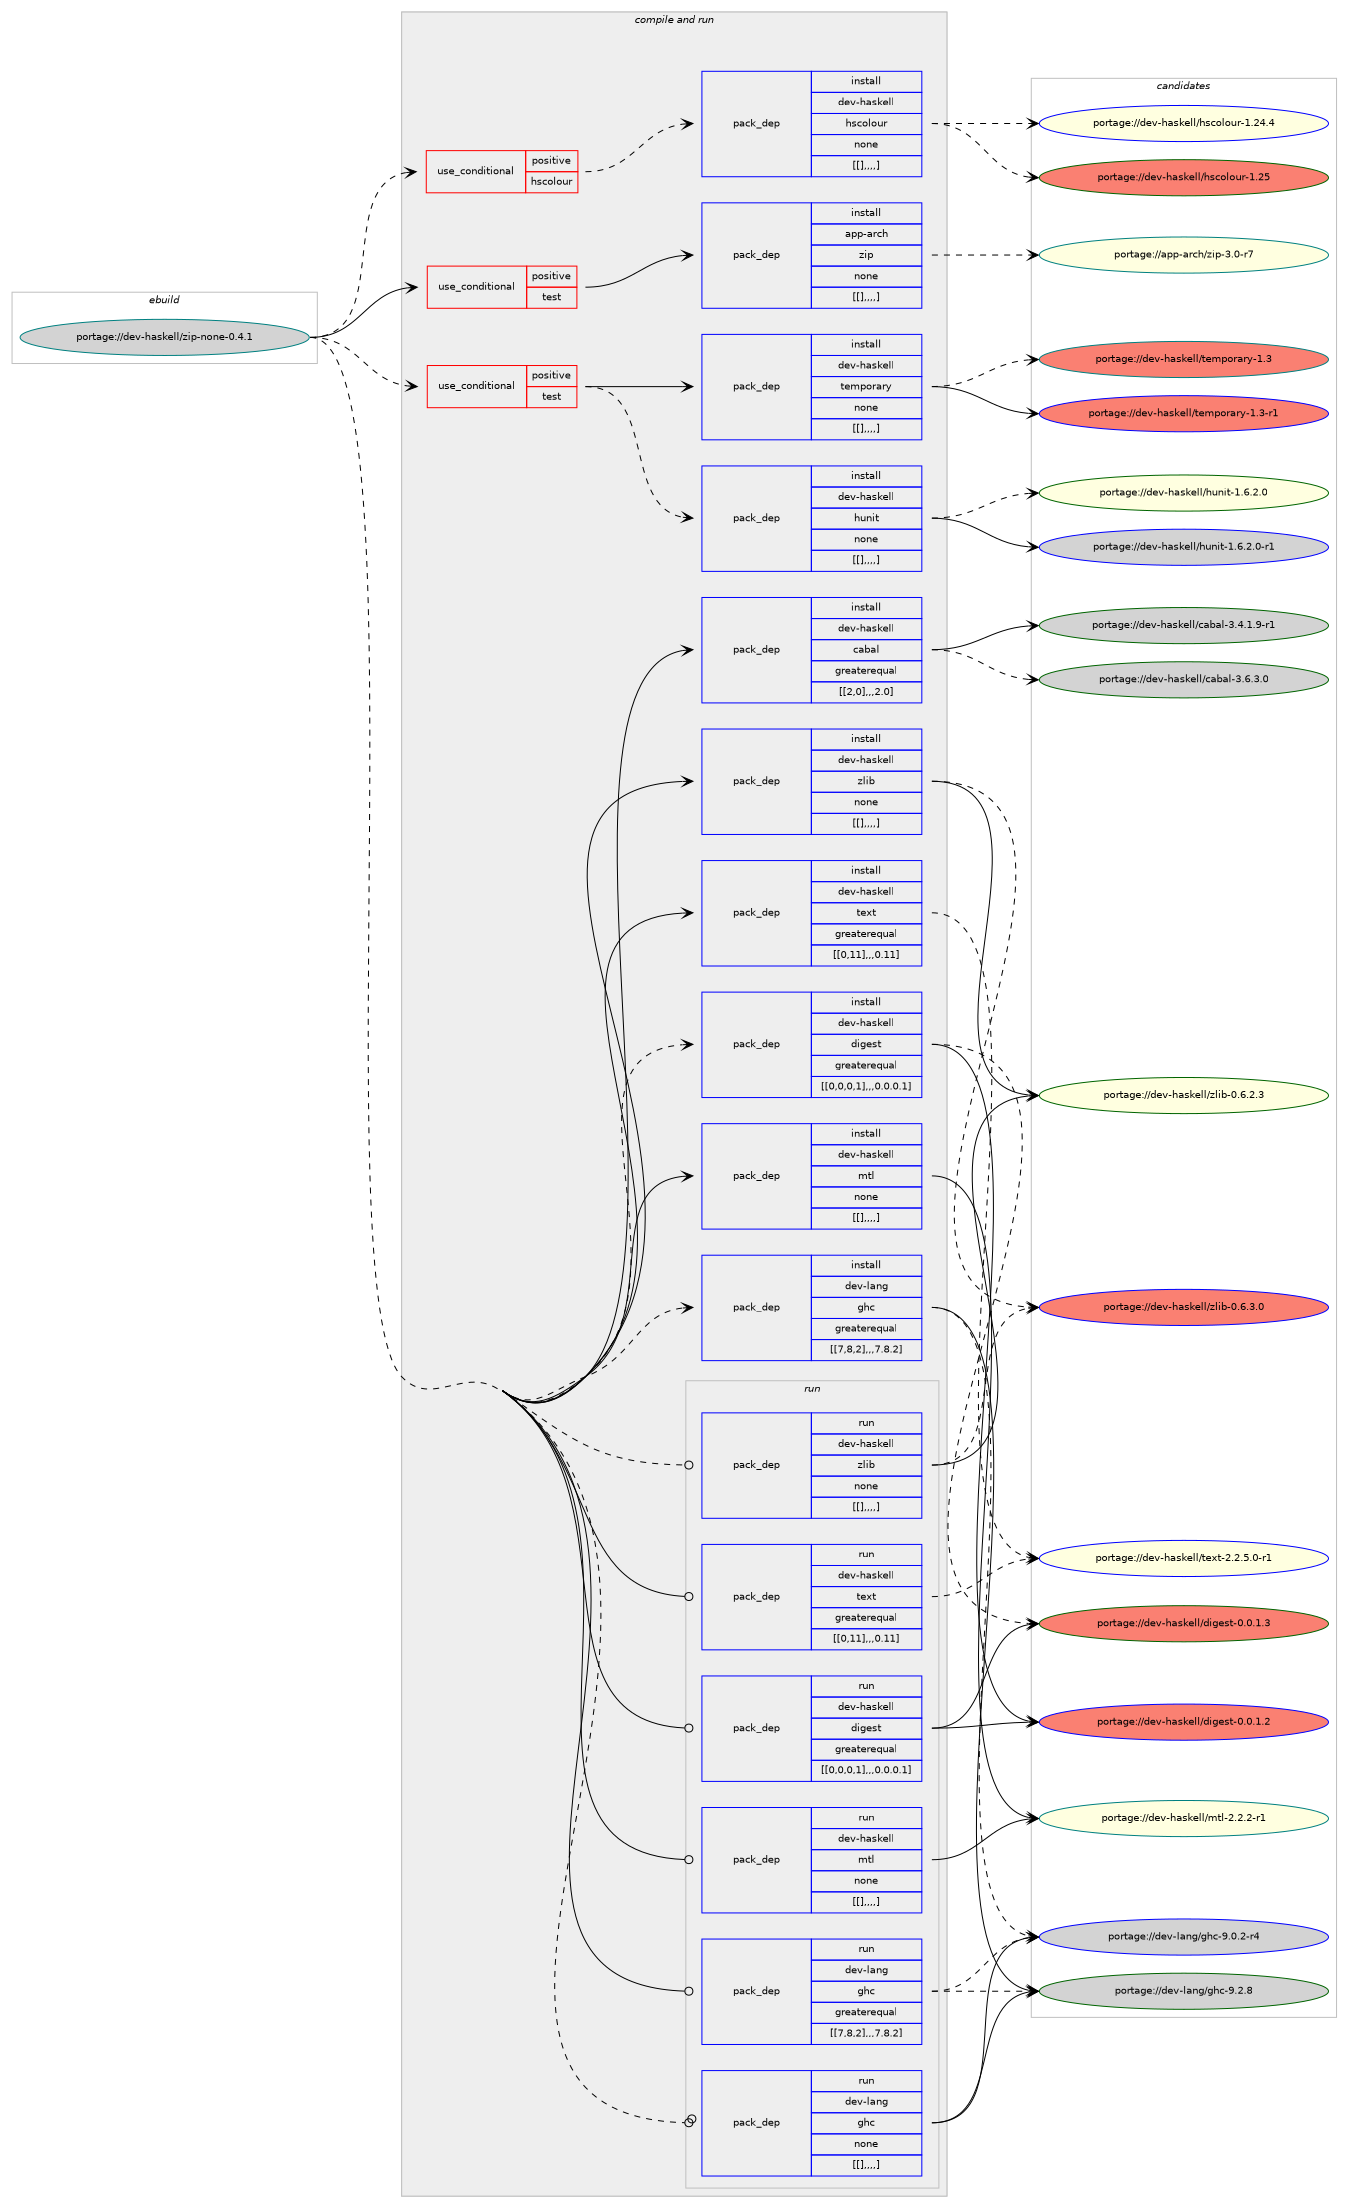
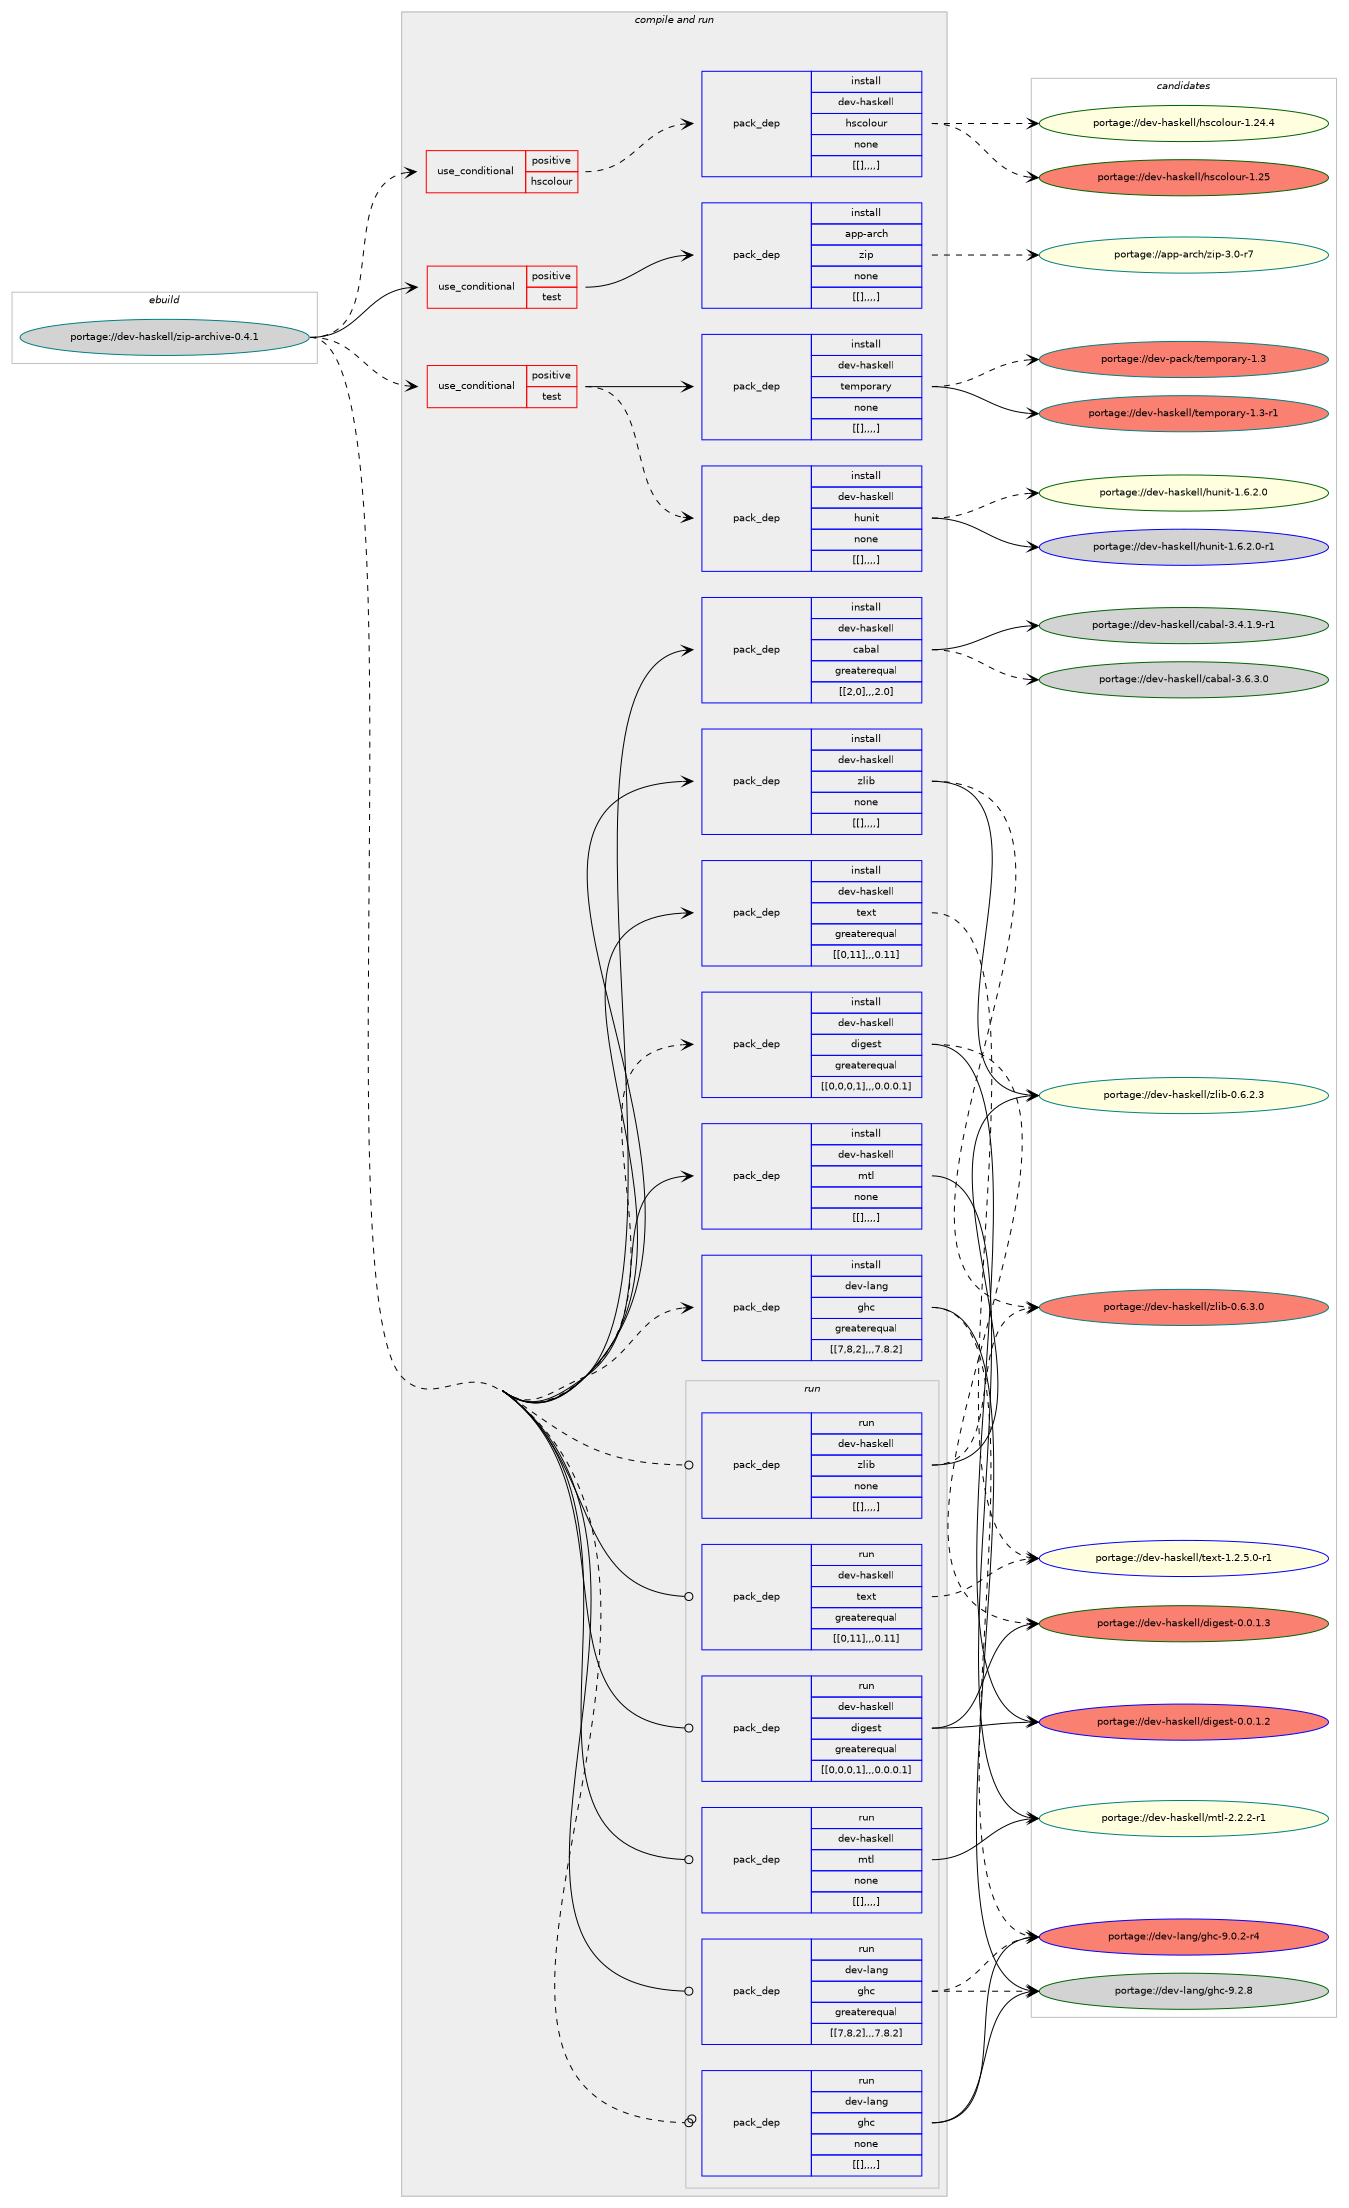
node "portage://dev-haskell/hscolour-1.24.4": color blue -> darkgreen
node "portage://dev-haskell/zip-none-0.4.1": label "portage://dev-haskell/zip-none-0.4.1" -> "portage://dev-haskell/zip-archive-0.4.1"
node "portage://dev-haskell/temporary-1.3": label "portage://dev-haskell/temporary-1.3" -> "portage://dev-pack/temporary-1.3"
node "portage://dev-haskell/temporary-1.3-r1": color blue -> teal
node "portage://dev-haskell/zlib-0.6.2.3": color darkgreen -> teal
node "portage://dev-haskell/zlib-0.6.3.0": color blue -> teal
node "portage://dev-haskell/text-2.2.5.0-r1": label "portage://dev-haskell/text-2.2.5.0-r1" -> "portage://dev-haskell/text-1.2.5.0-r1"
node "portage://dev-lang/ghc-9.0.2-r4": fillcolor lightgrey -> salmon
